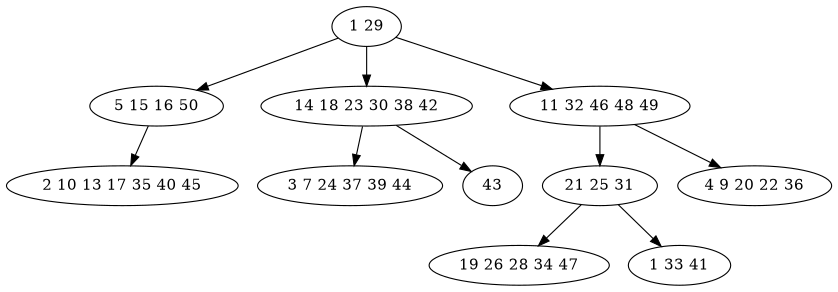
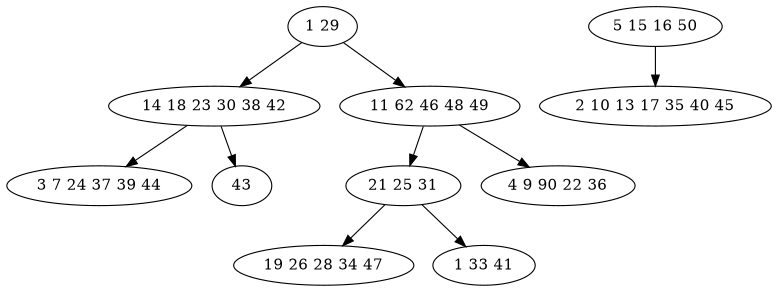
edge "1 29" -> "5 15 16 50": removed
node "11 32 46 48 49": label "11 32 46 48 49" -> "11 62 46 48 49"
node "4 9 20 22 36": label "4 9 20 22 36" -> "4 9 90 22 36"
